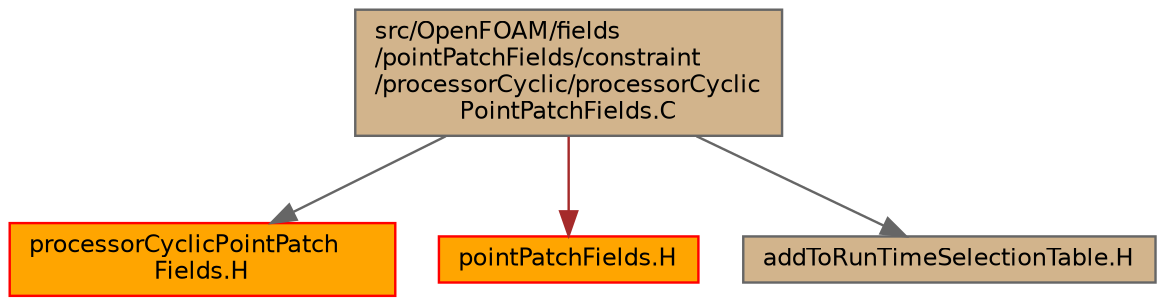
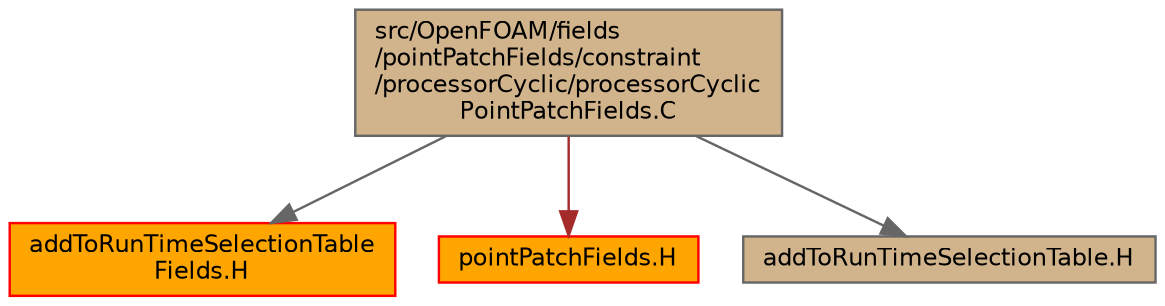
node "processorCyclicPointPatch Fields.H": label "processorCyclicPointPatch Fields.H" -> "addToRunTimeSelectionTable Fields.H"
